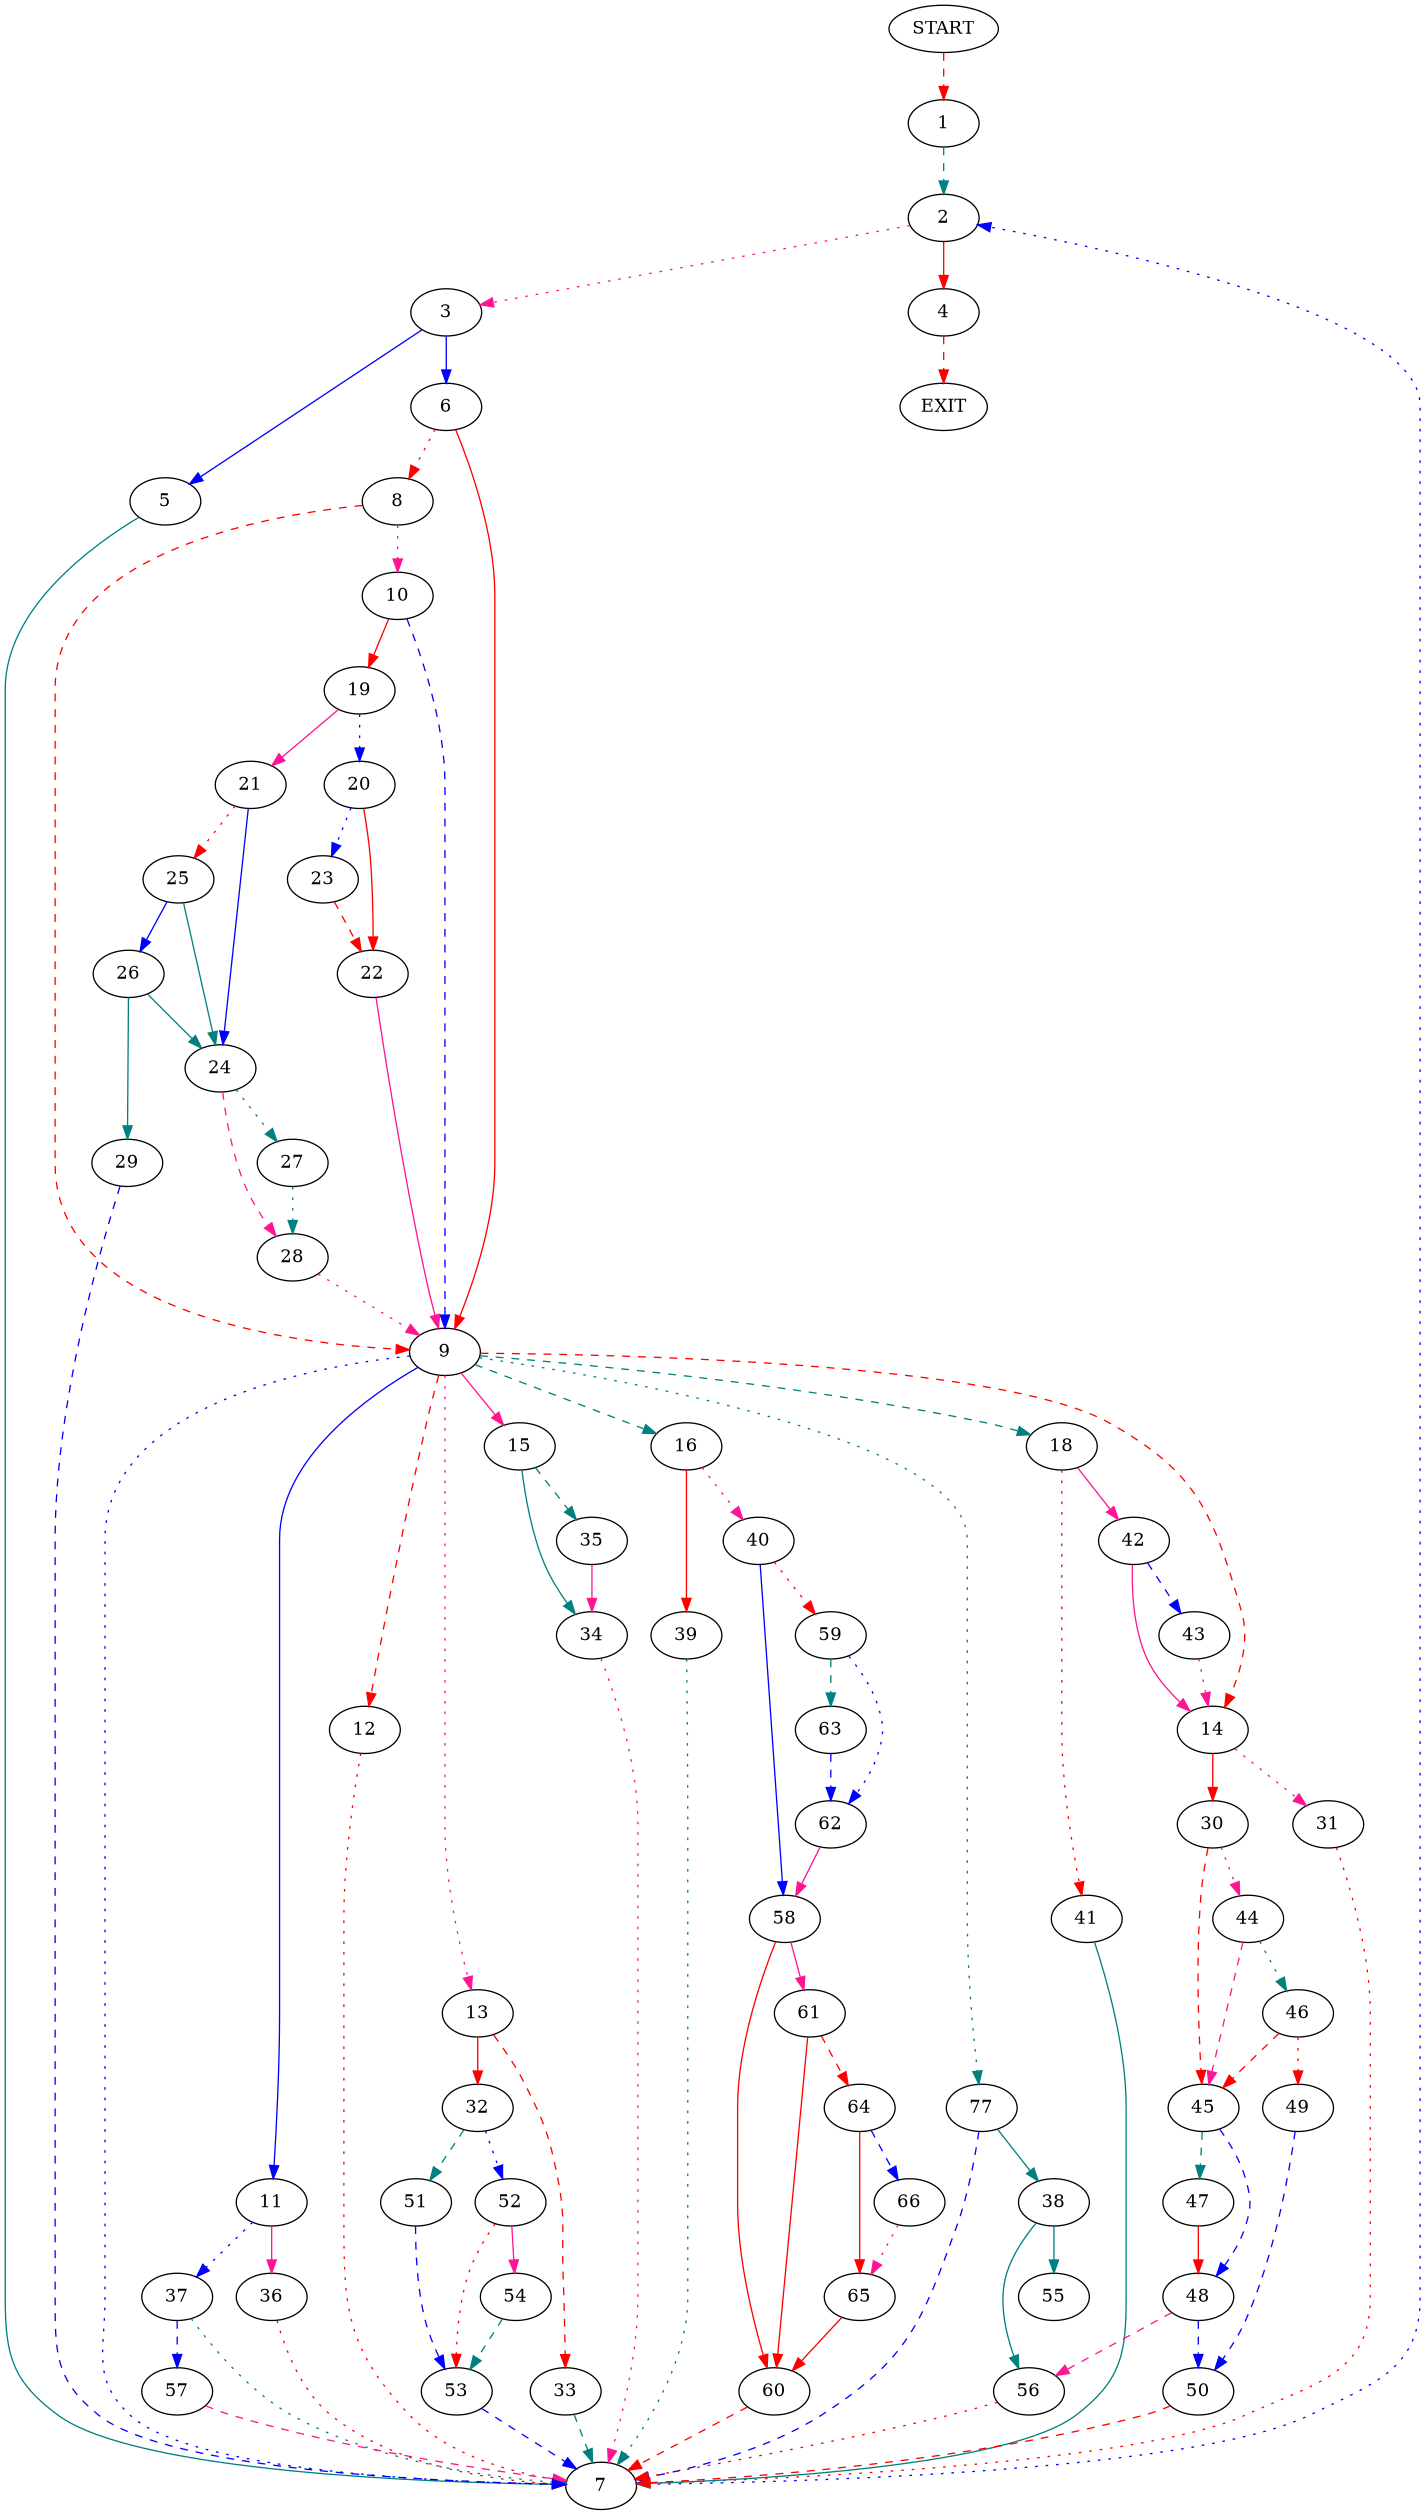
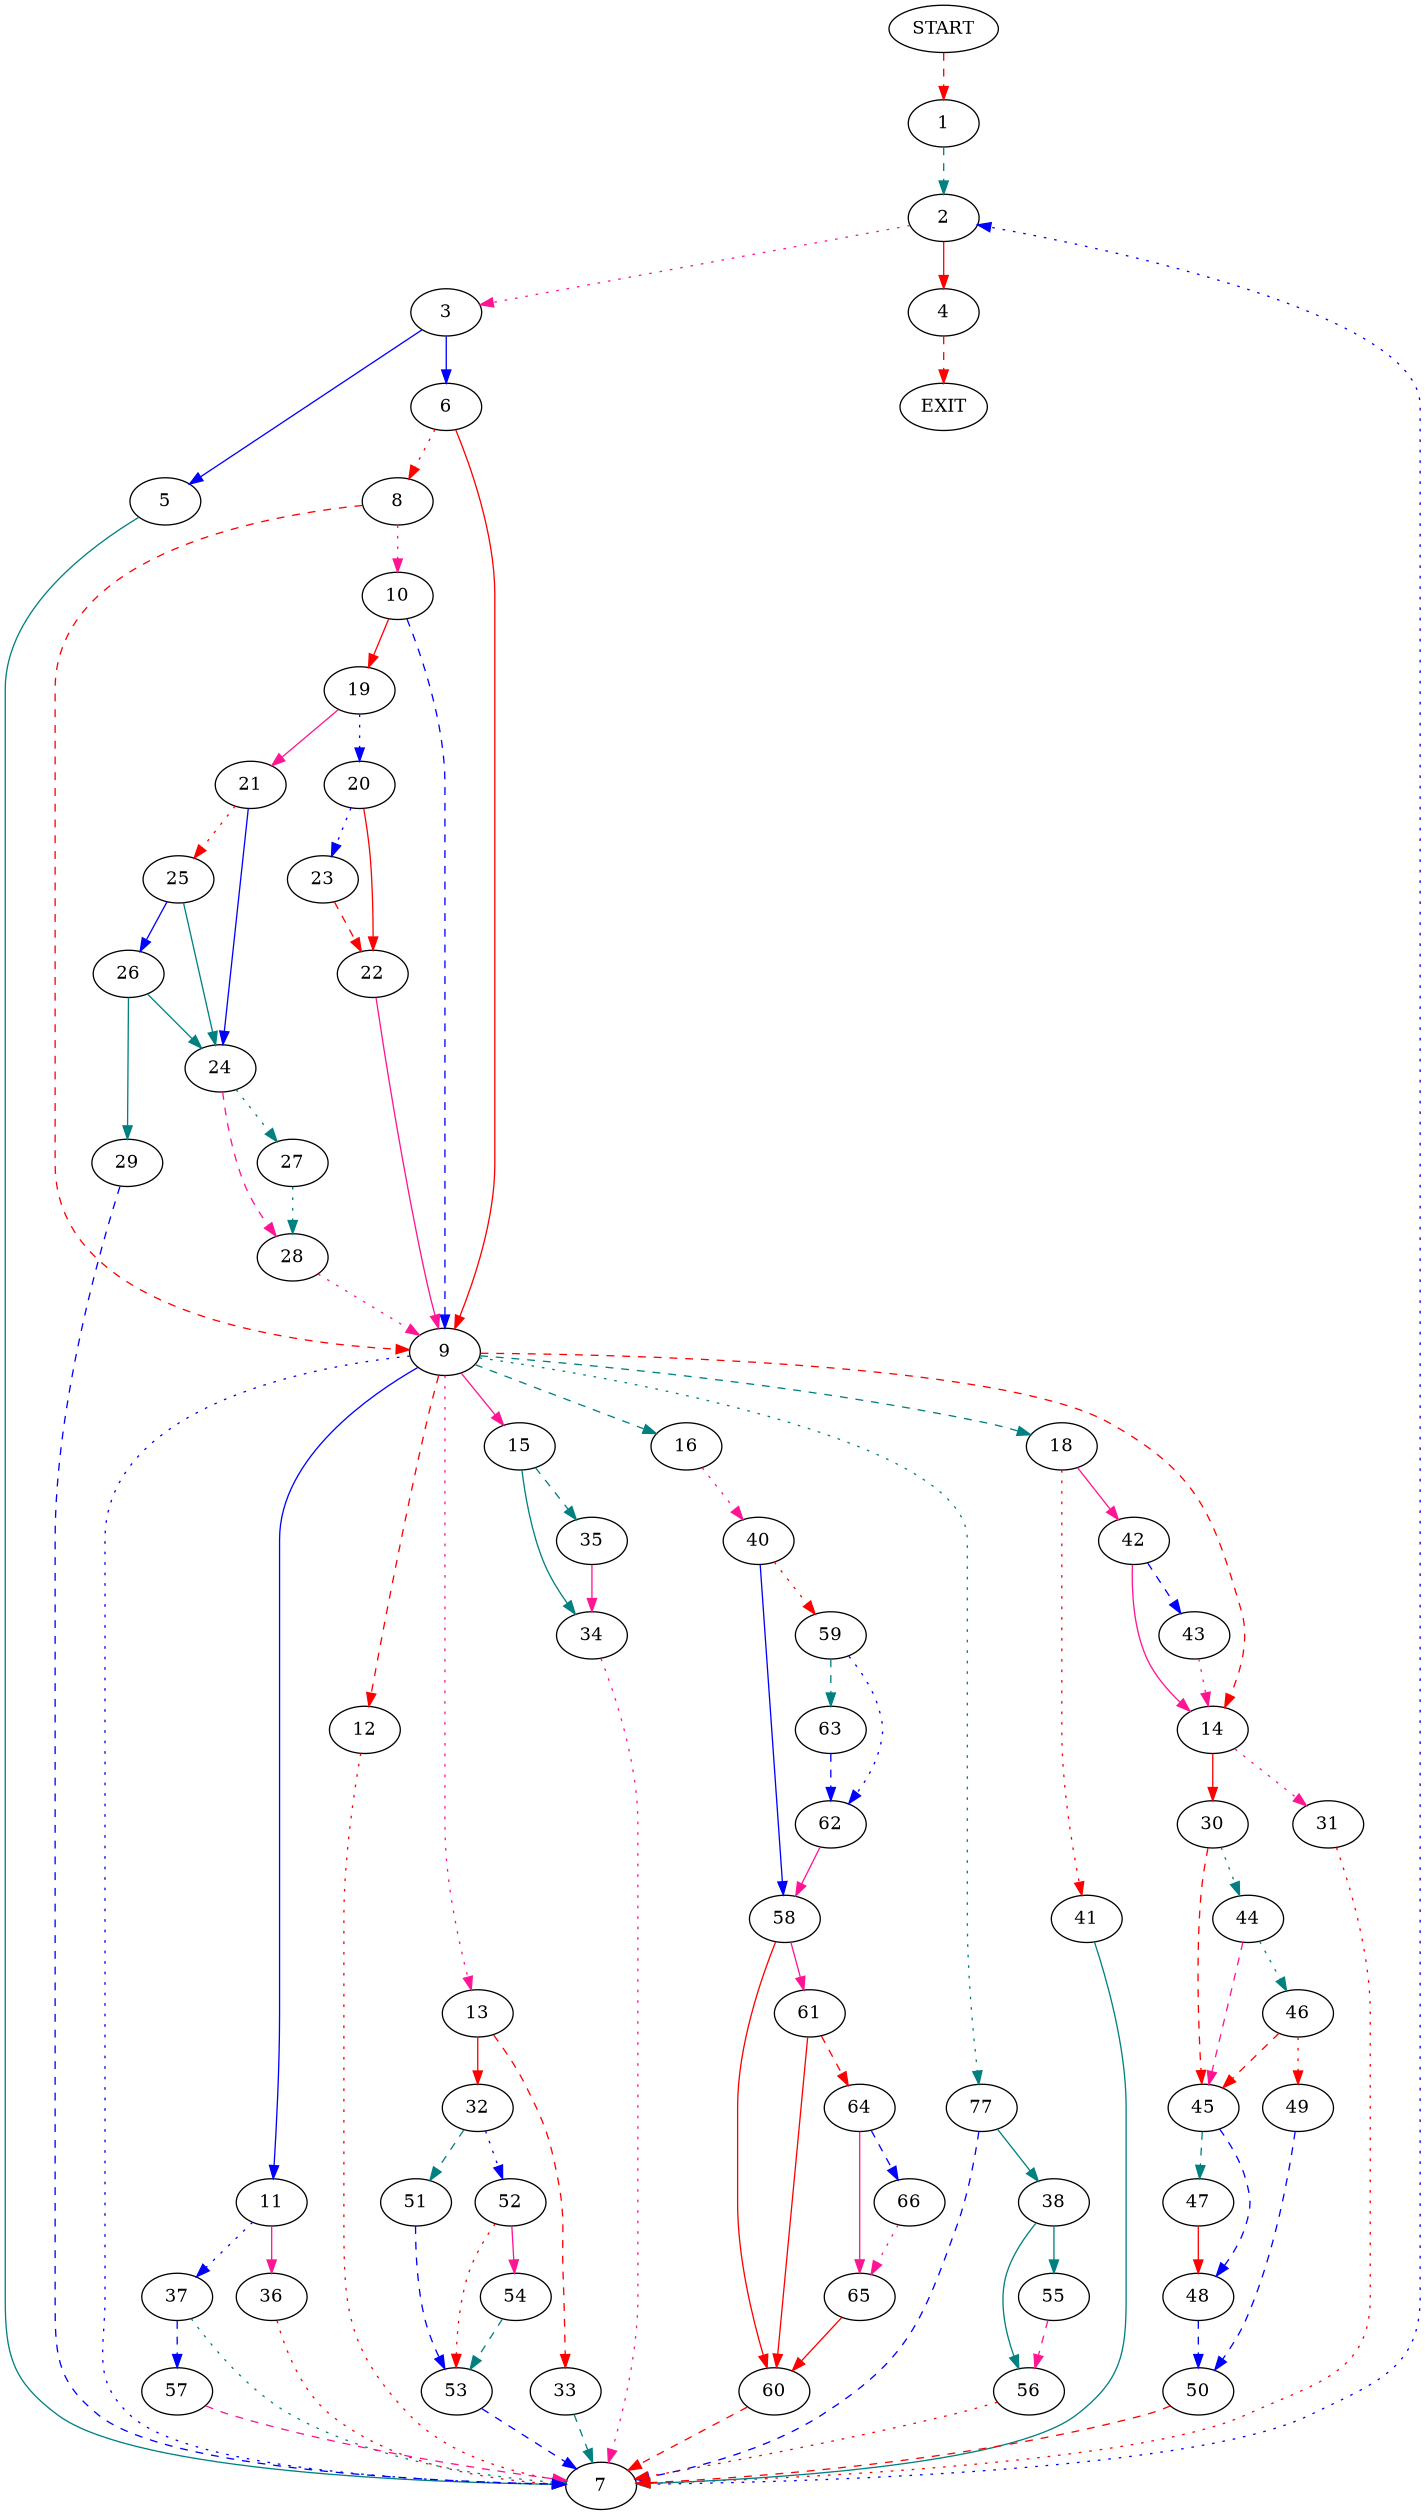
node "39": removed
edge "30" -> "44": color deeppink -> teal
edge "64" -> "65": color red -> deeppink
edge "48" -> "56": now "55" -> "56"
